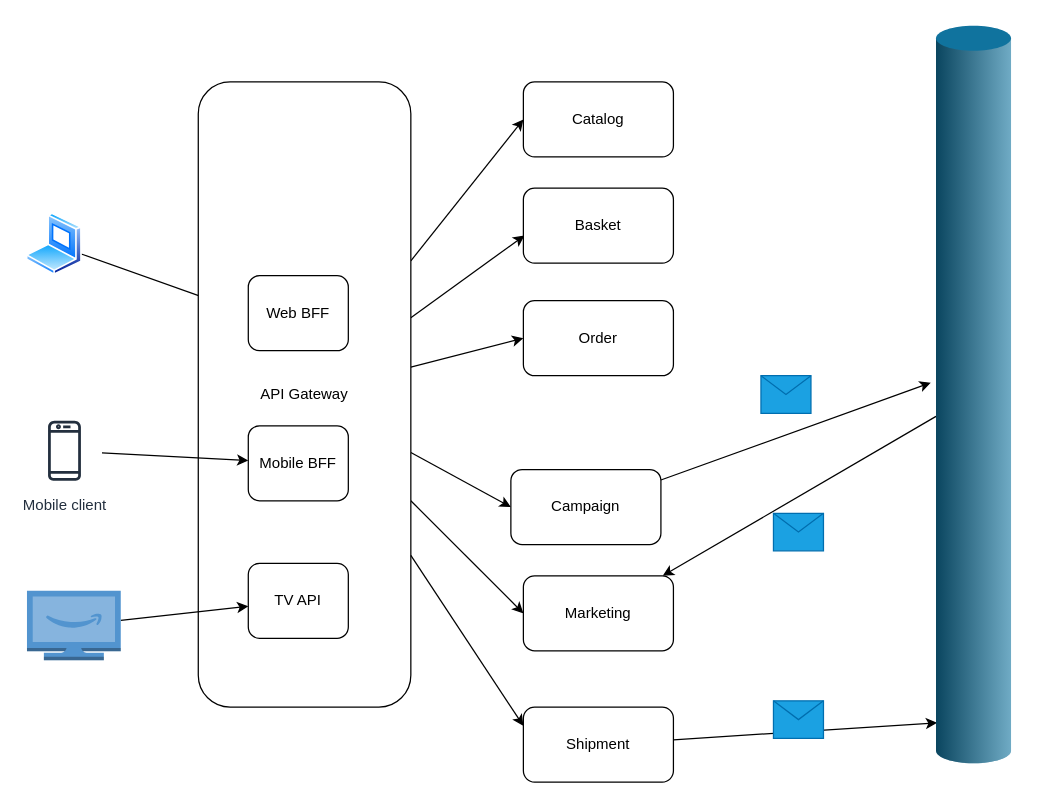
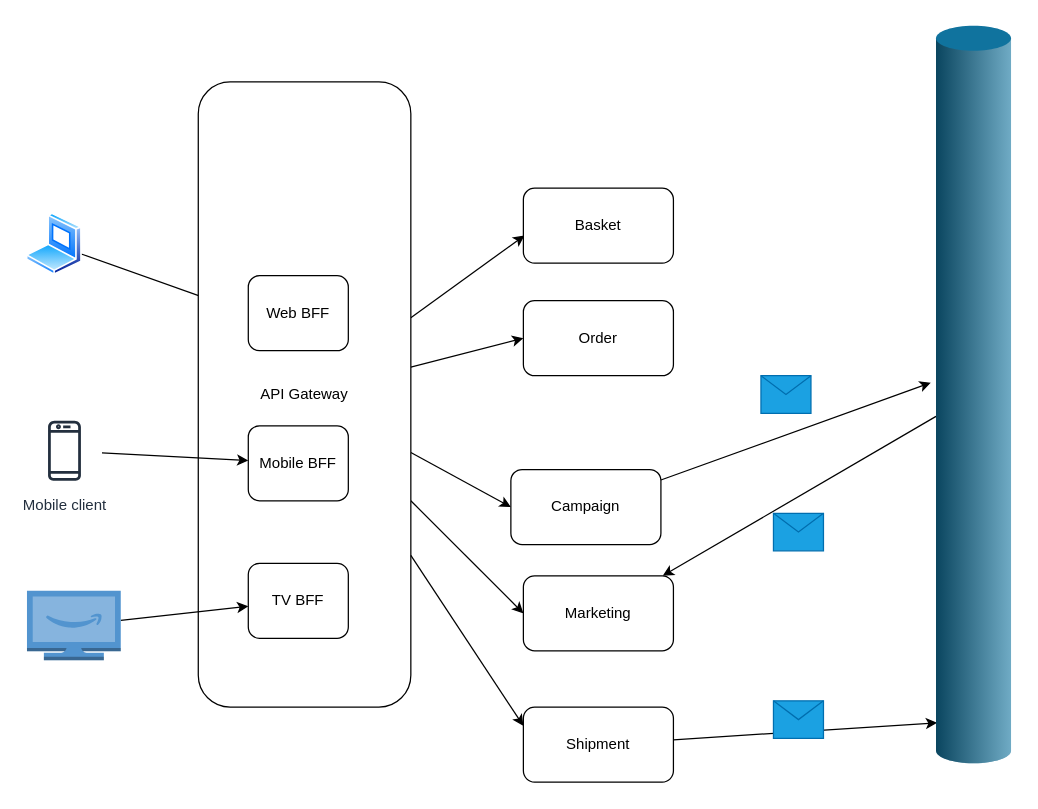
node "Catalog": removed
edge "API Gateway" -> "Catalog": removed
node "TV API": label "TV API" -> "TV BFF"
